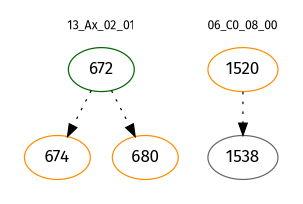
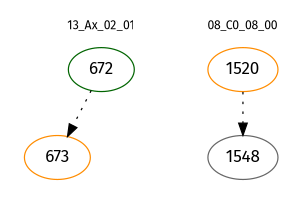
cluster "06_C0_08_00": label "06_C0_08_00" -> "08_C0_08_00"
node "674": label "674" -> "673"
node "680": removed
node "1538": label "1538" -> "1548"
